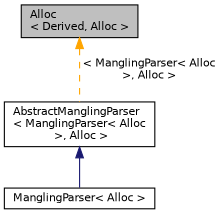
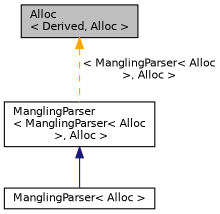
node "AbstractManglingParser < ManglingParser< Alloc >, Alloc >": label "AbstractManglingParser < ManglingParser< Alloc >, Alloc >" -> "ManglingParser < ManglingParser< Alloc >, Alloc >"
